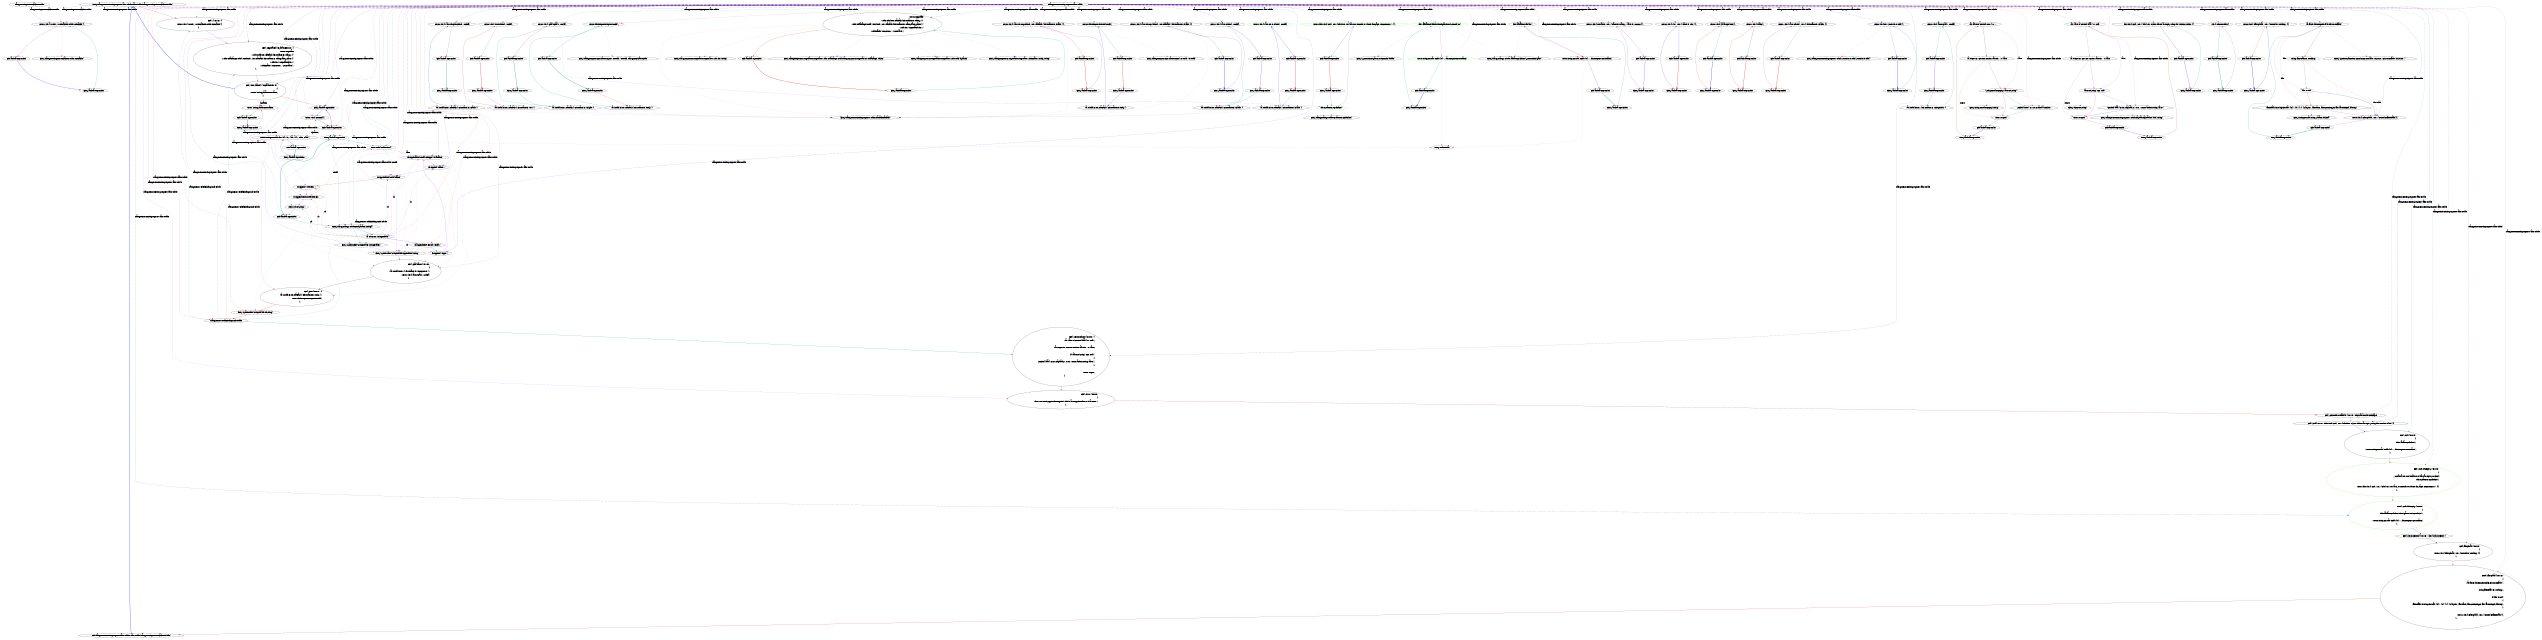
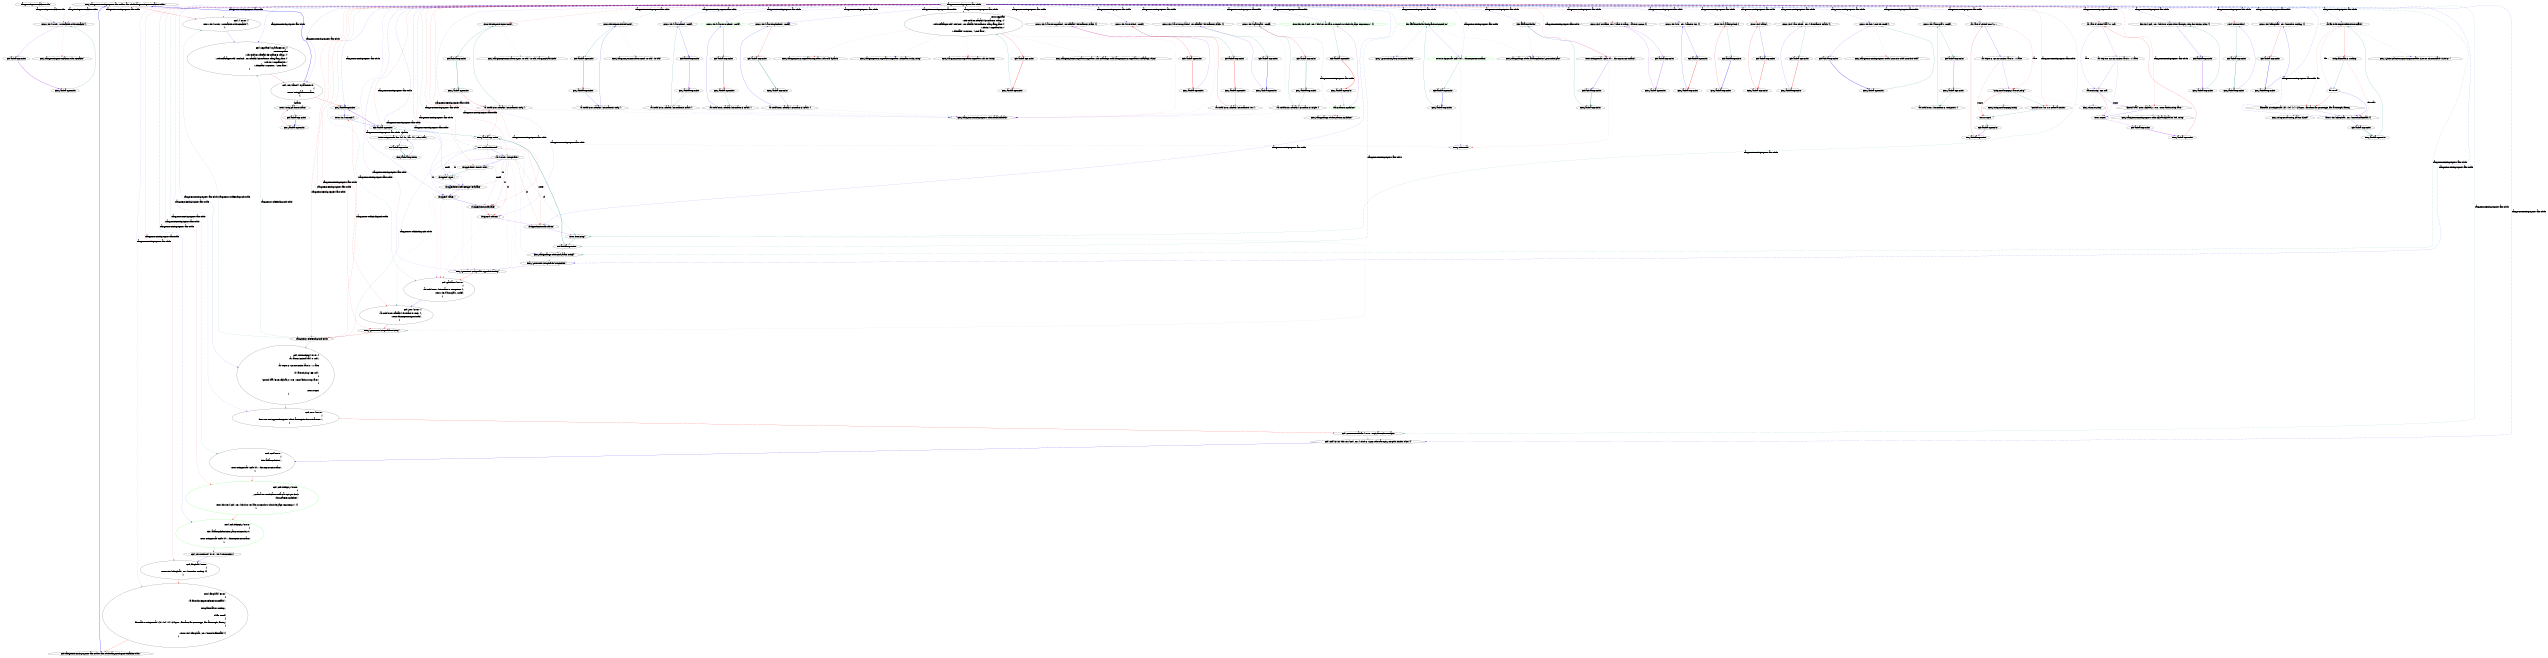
edge "Nancy.Demo.Hosting.Aspnet.MainModule" -> "return View[''PostXml''];": removed, label "Nancy.Demo.Hosting.Aspnet.MainModule"
edge "User model = this.Bind()" -> "sb.AppendLine(model.GetType().FullName)": label "value" -> "model"
edge "Entry Nancy.INancyModule.Bind(params string[])" -> "var sb = new StringBuilder()": now "User model = this.Bind()" -> "var sb = new StringBuilder()"
